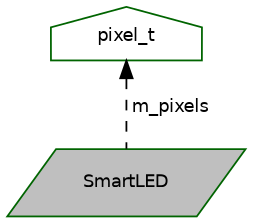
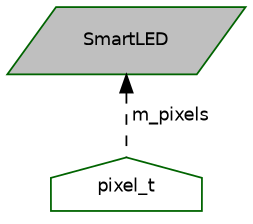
edge "SmartLED" -> "pixel_t": reversed
